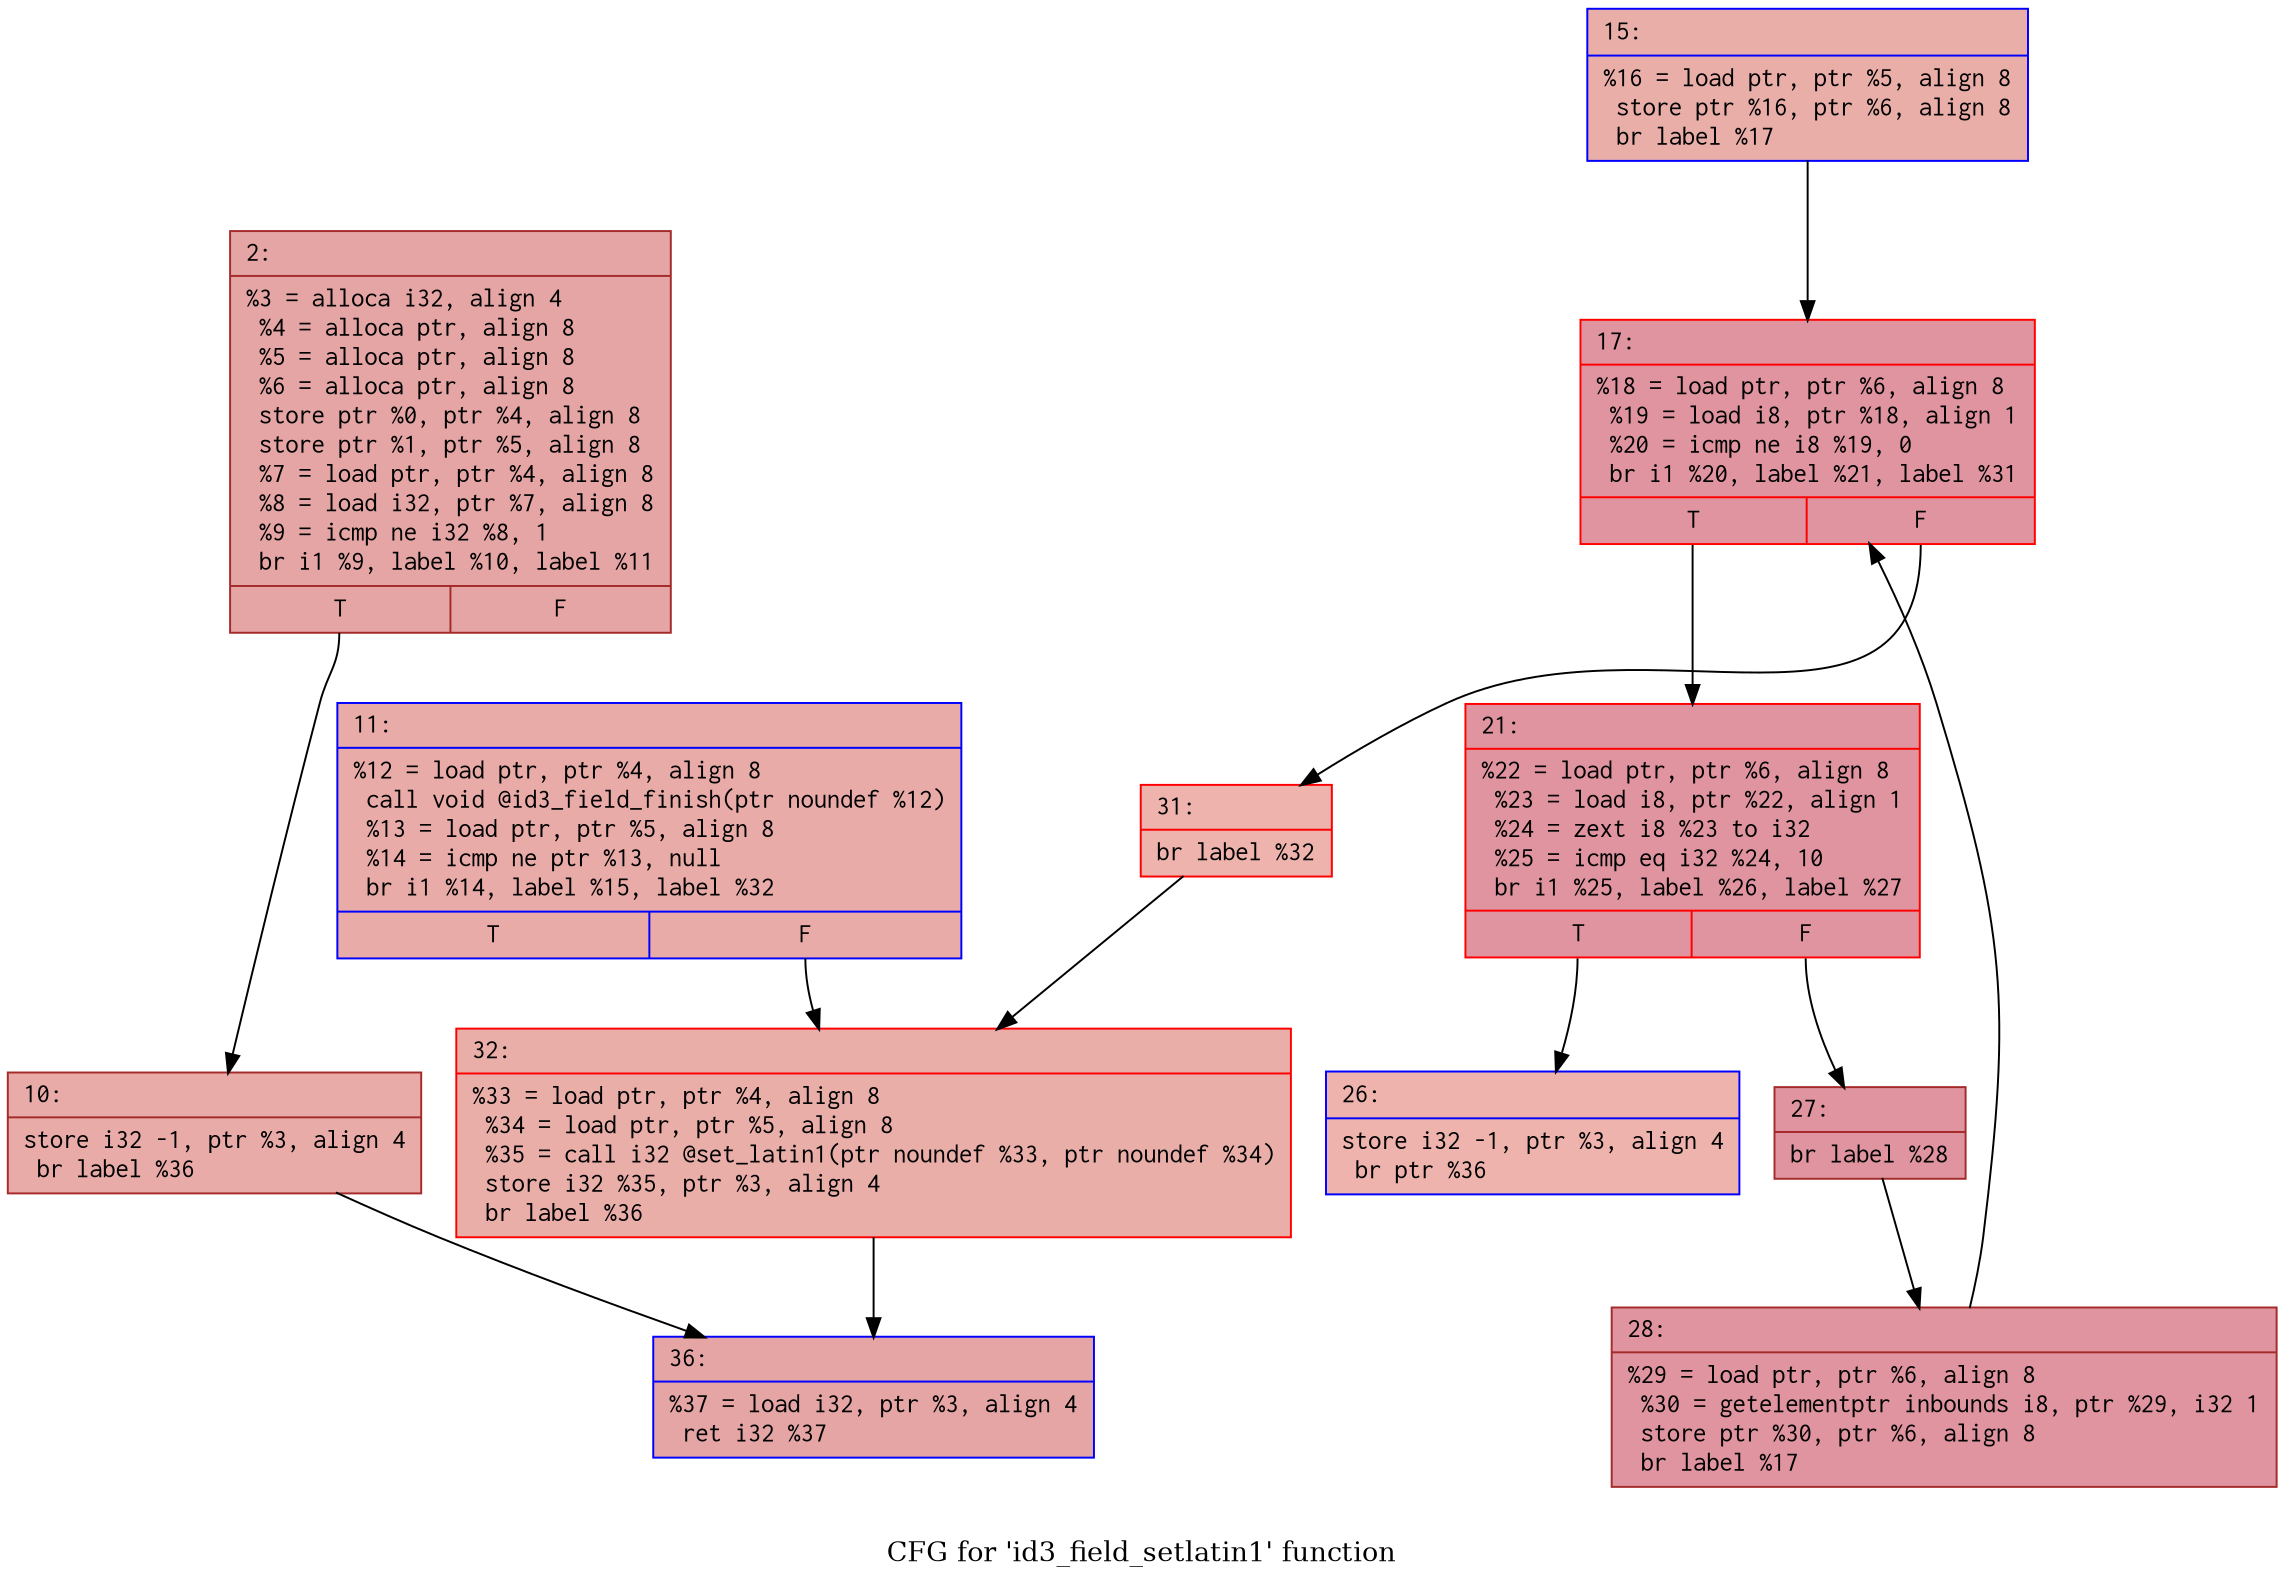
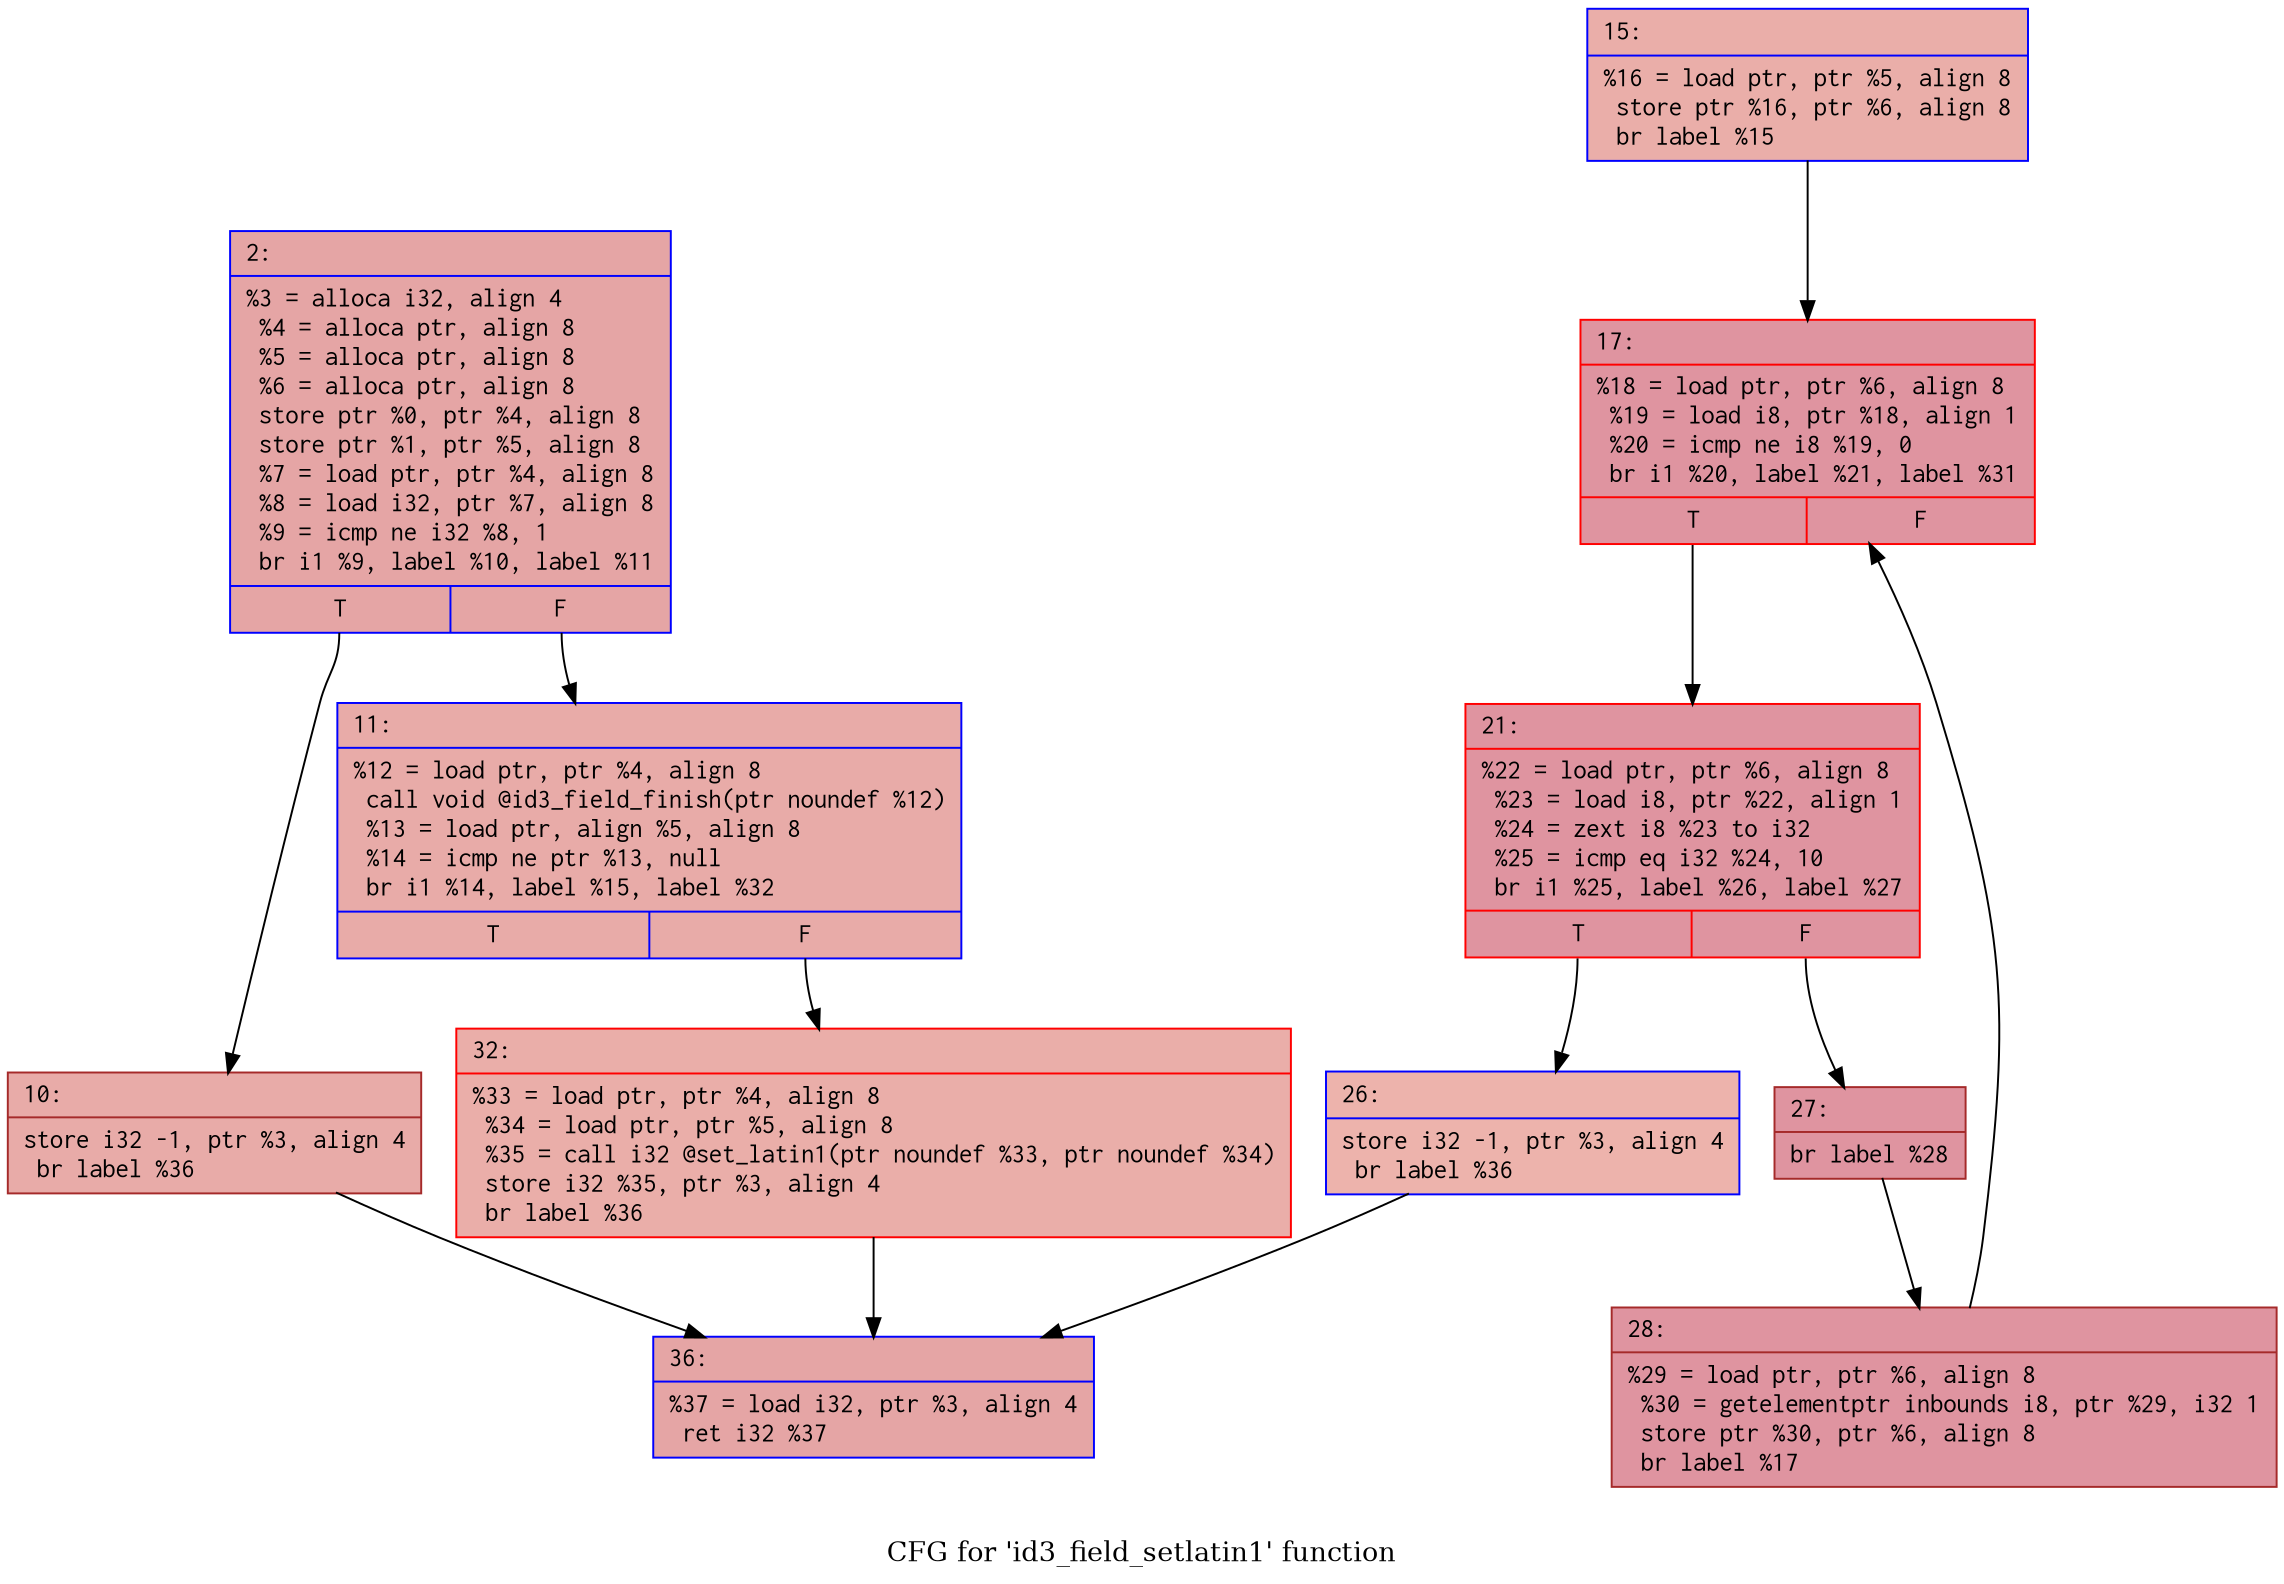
node "15:": text "br label %17" -> "br label %15"
node "2:": color brown -> blue
edge "2:" -> "11:": added
node "11:": text "%13 = load ptr, ptr %5, align 8" -> "%13 = load ptr, align %5, align 8"
node "31:": removed
node "26:": text "br ptr %36" -> "br label %36"
edge "26:" -> "36:": added
